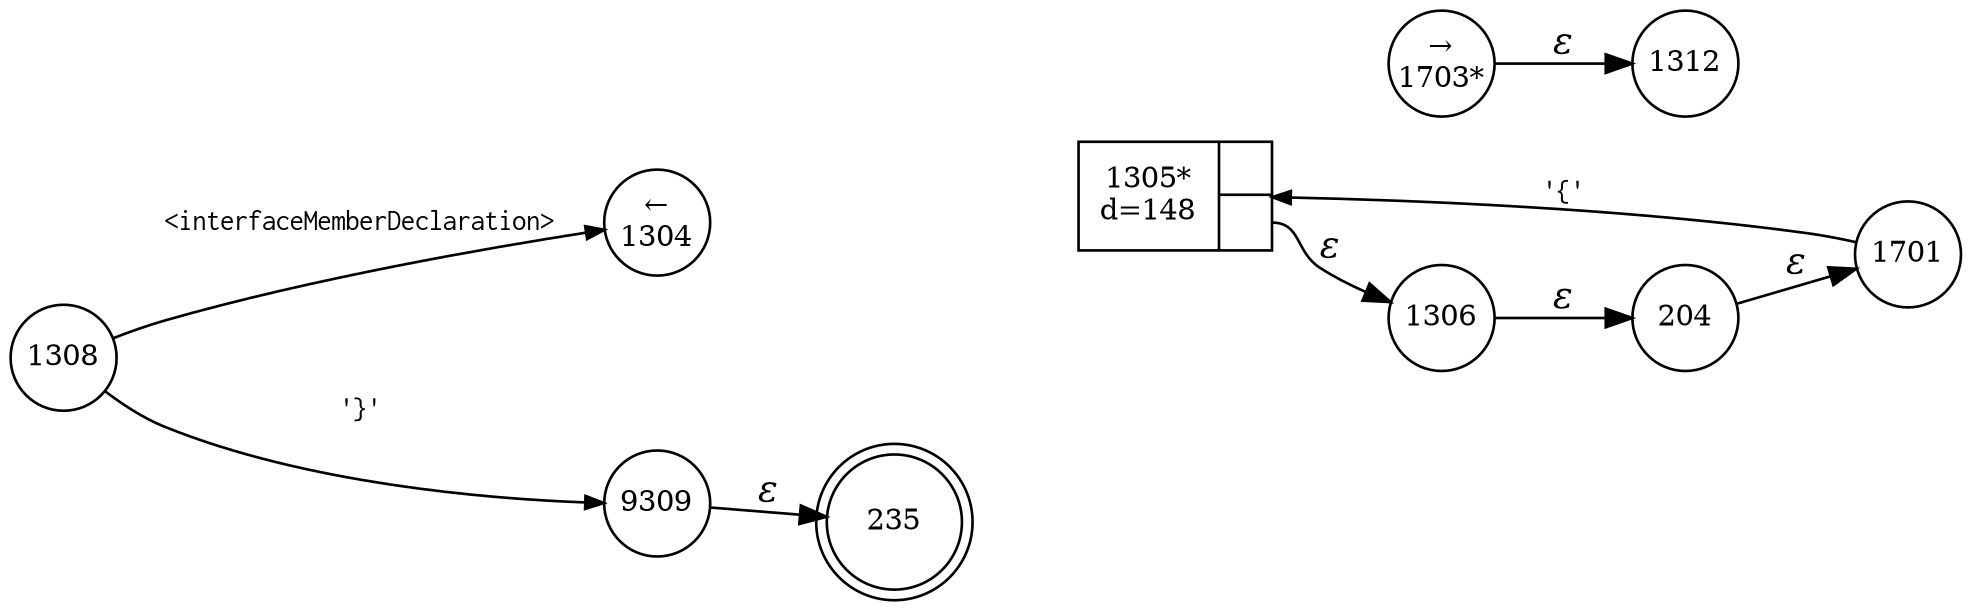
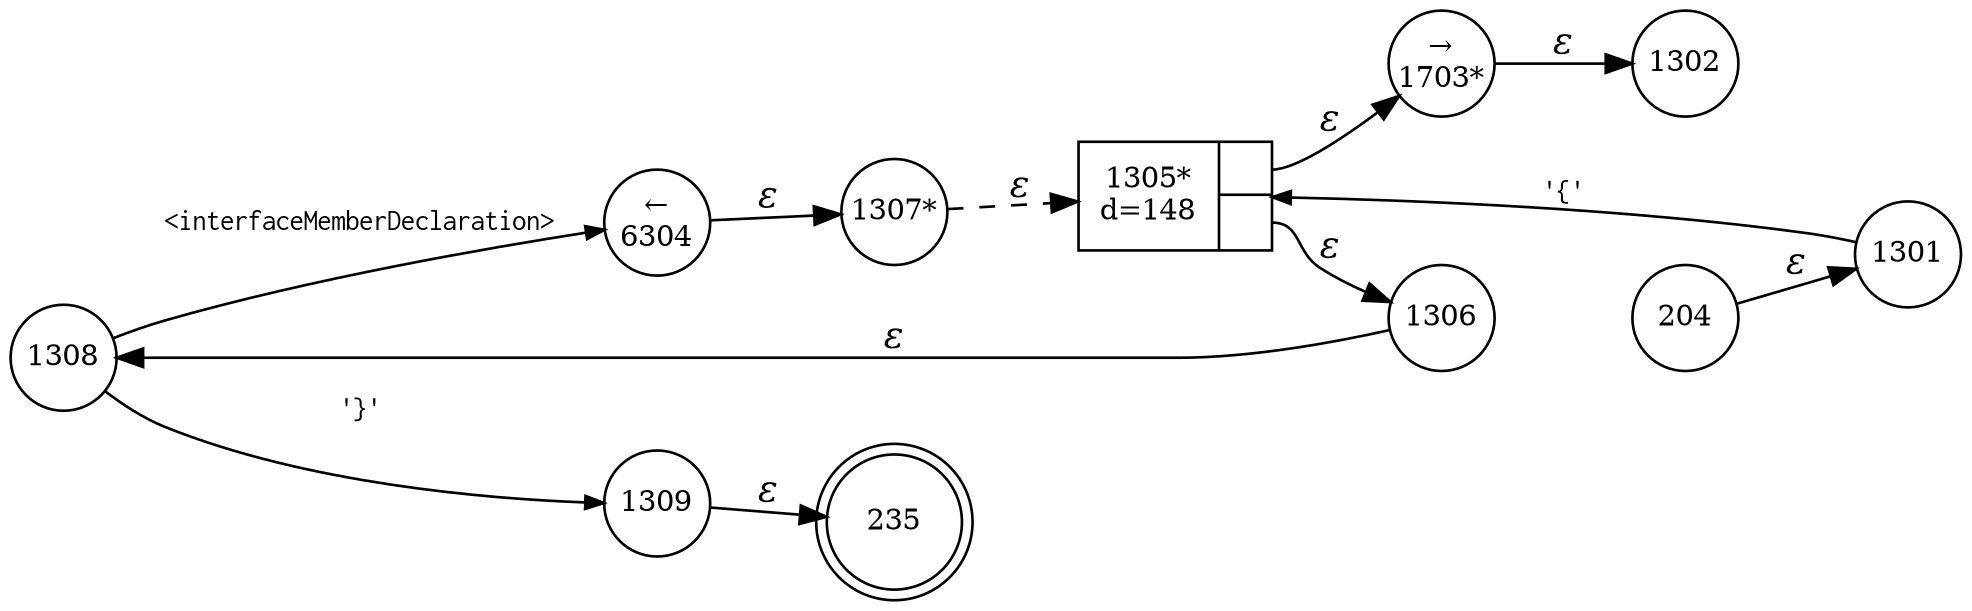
node "1312": label "1312" -> "1302"
edge "1305*" -> "→ 1703*": added, label "ε"
node "1307*": added
node "← 1304": label "← 1304" -> "← 6304"
node "1701": label "1701" -> "1301"
edge "1306" -> "204": now "1306" -> "1308"
node "9309": label "9309" -> "1309"
